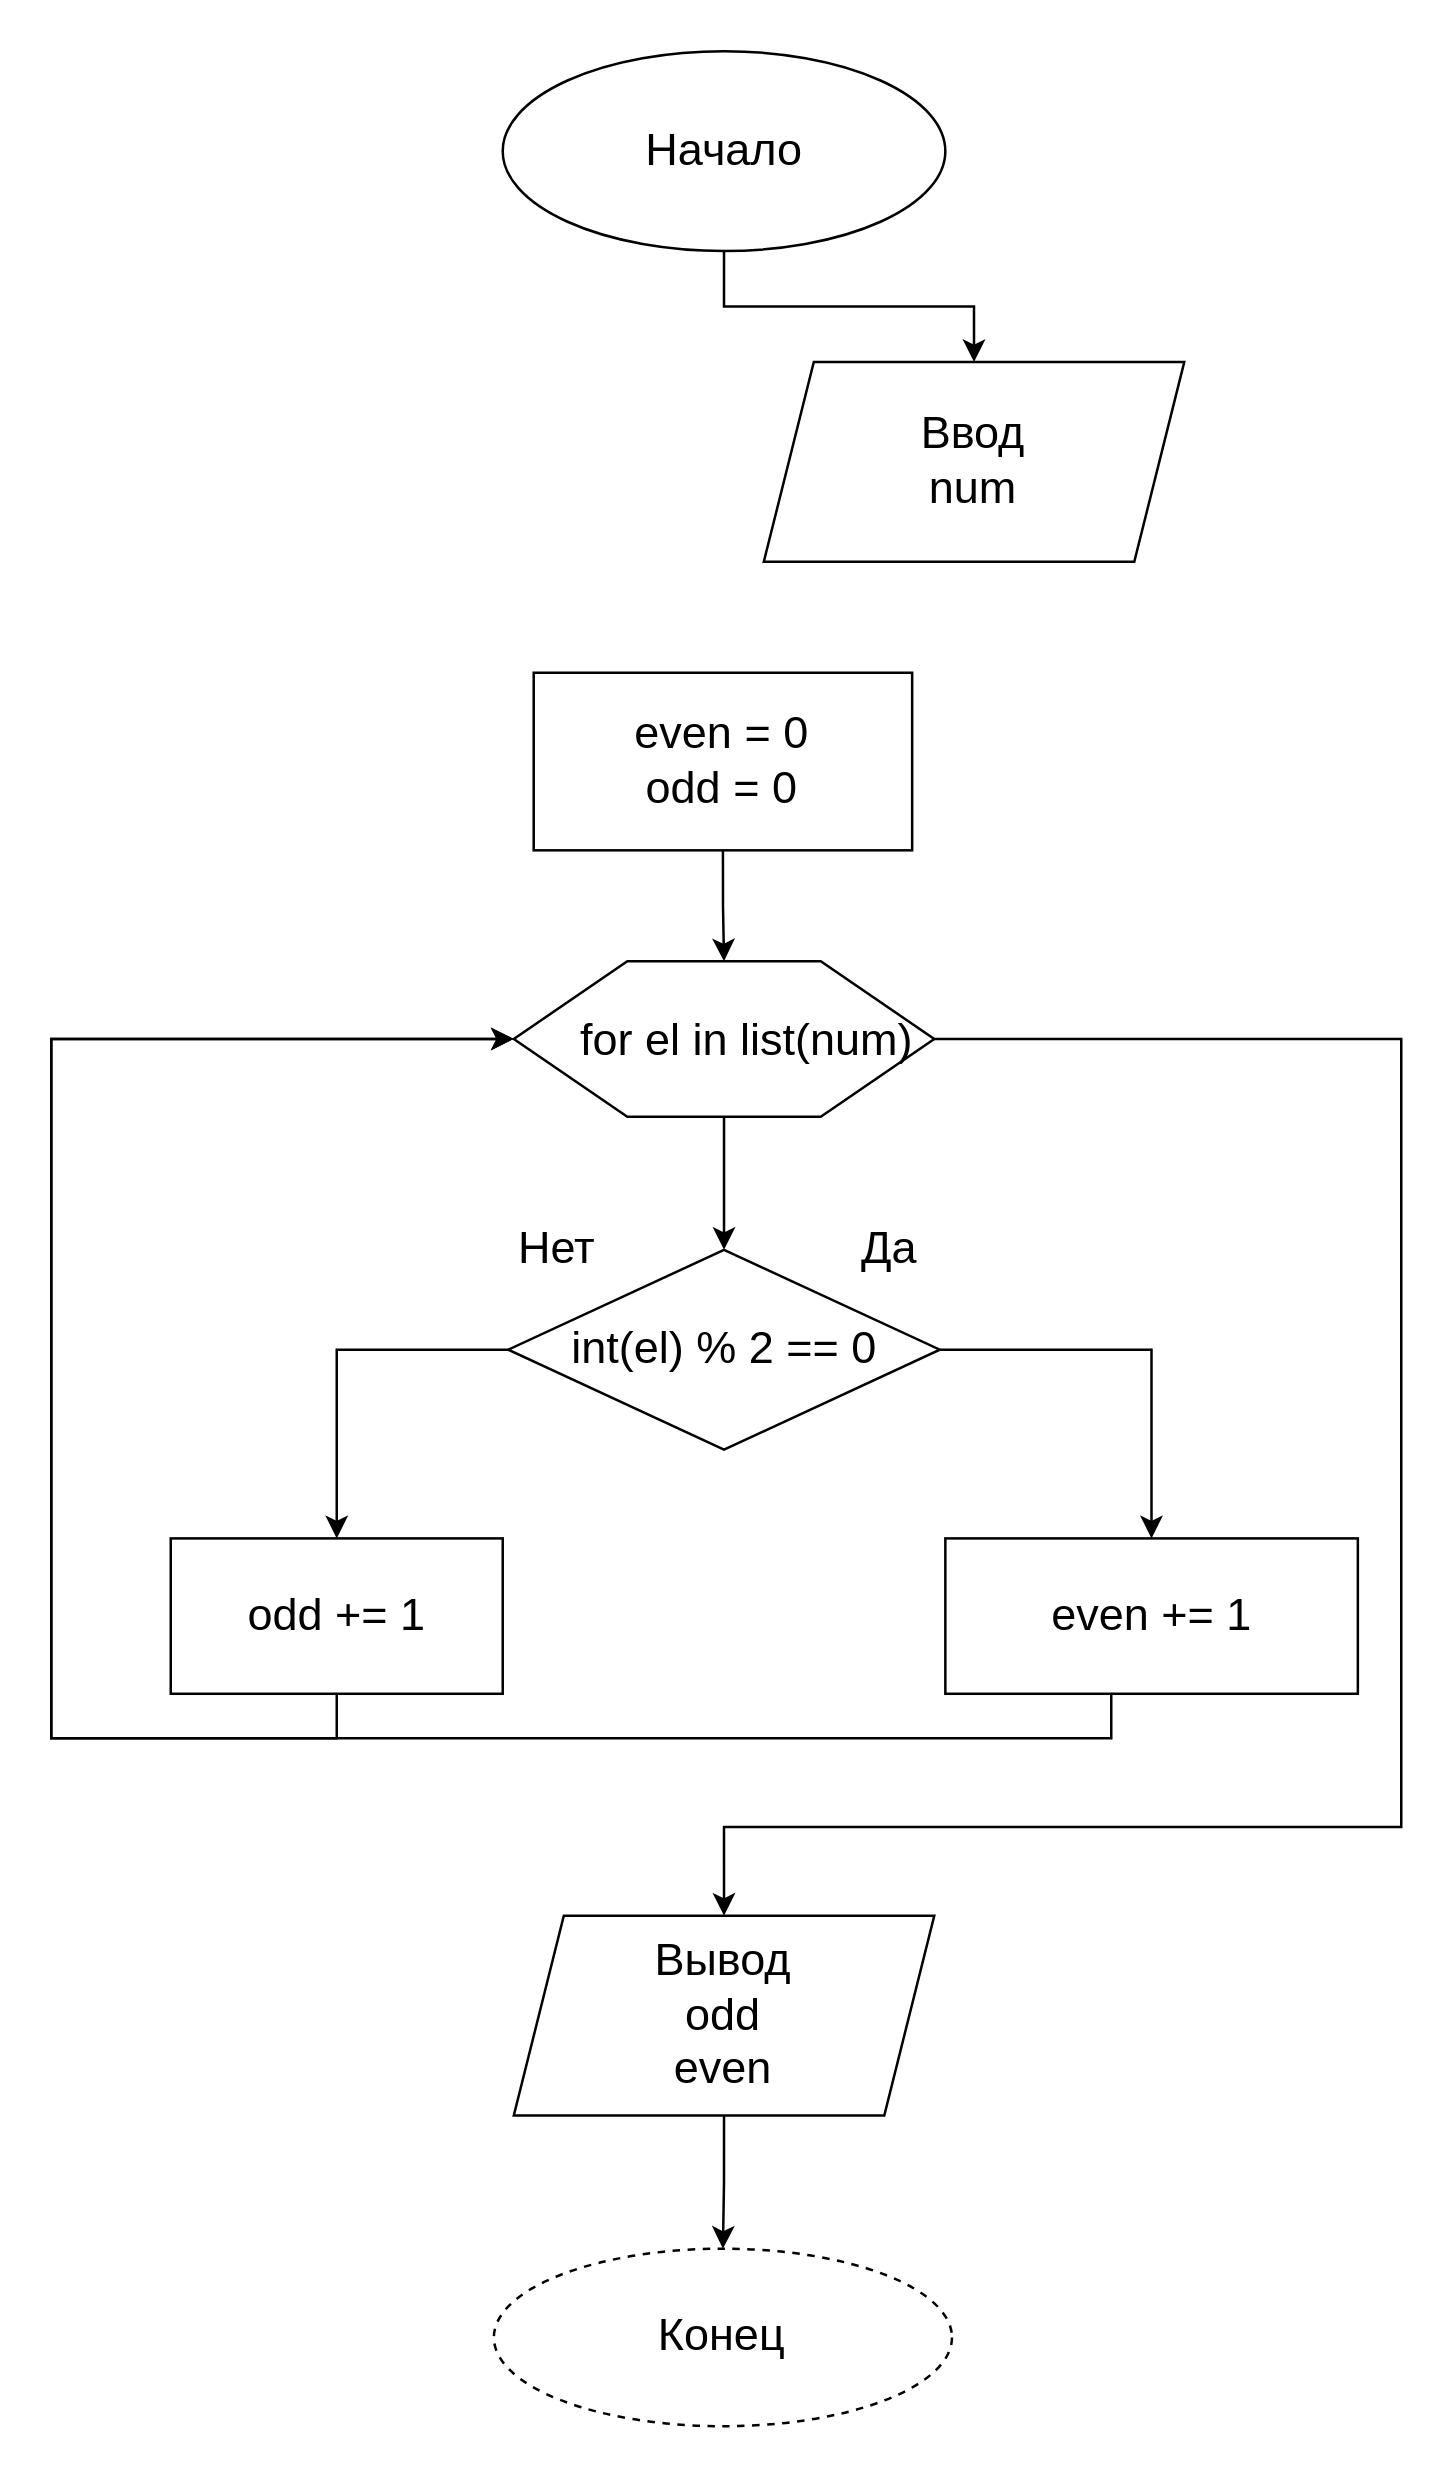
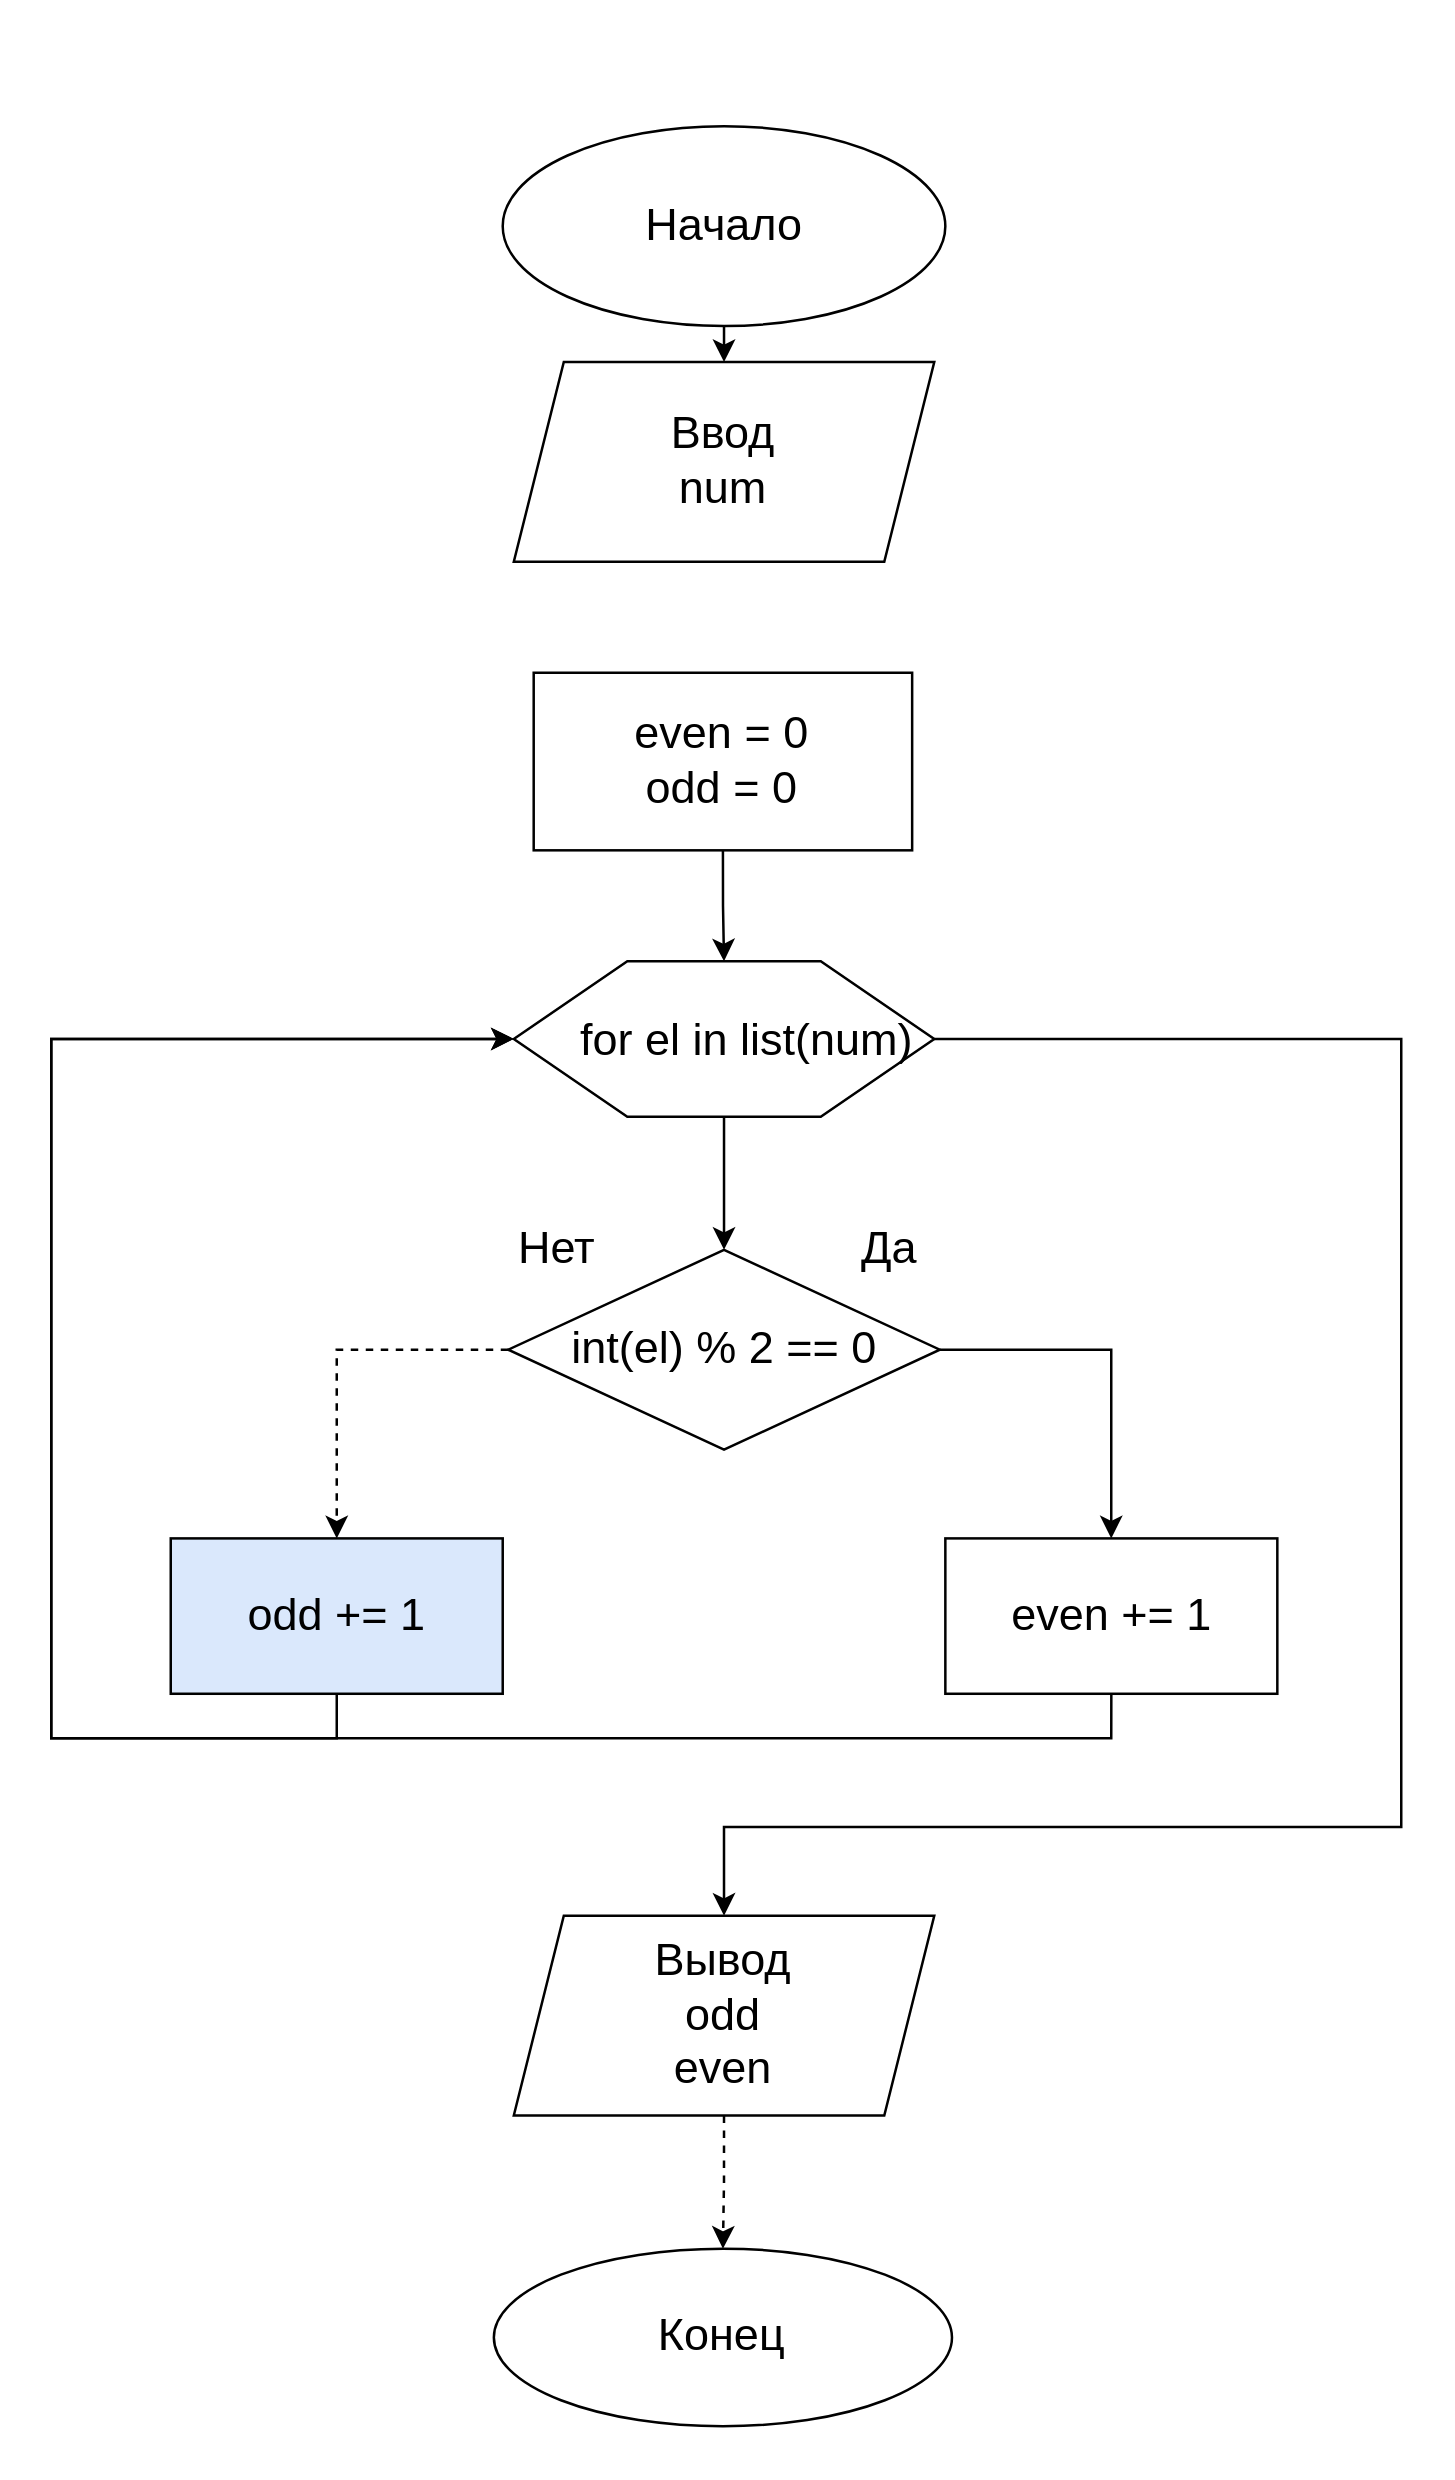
node "Начало": moved (724, 151) -> (724, 226)
node "Ввод num": moved (974, 462) -> (724, 462)
edge "int(el) % 2 == 0" -> "odd += 1": style solid -> dashed
node "odd += 1": fillcolor #ffffff -> #dae8fc
node "even += 1": size 413x155 -> 332x155
edge "Вывод odd even" -> "Конец": style solid -> dashed
node "Конец": style dashed -> solid
